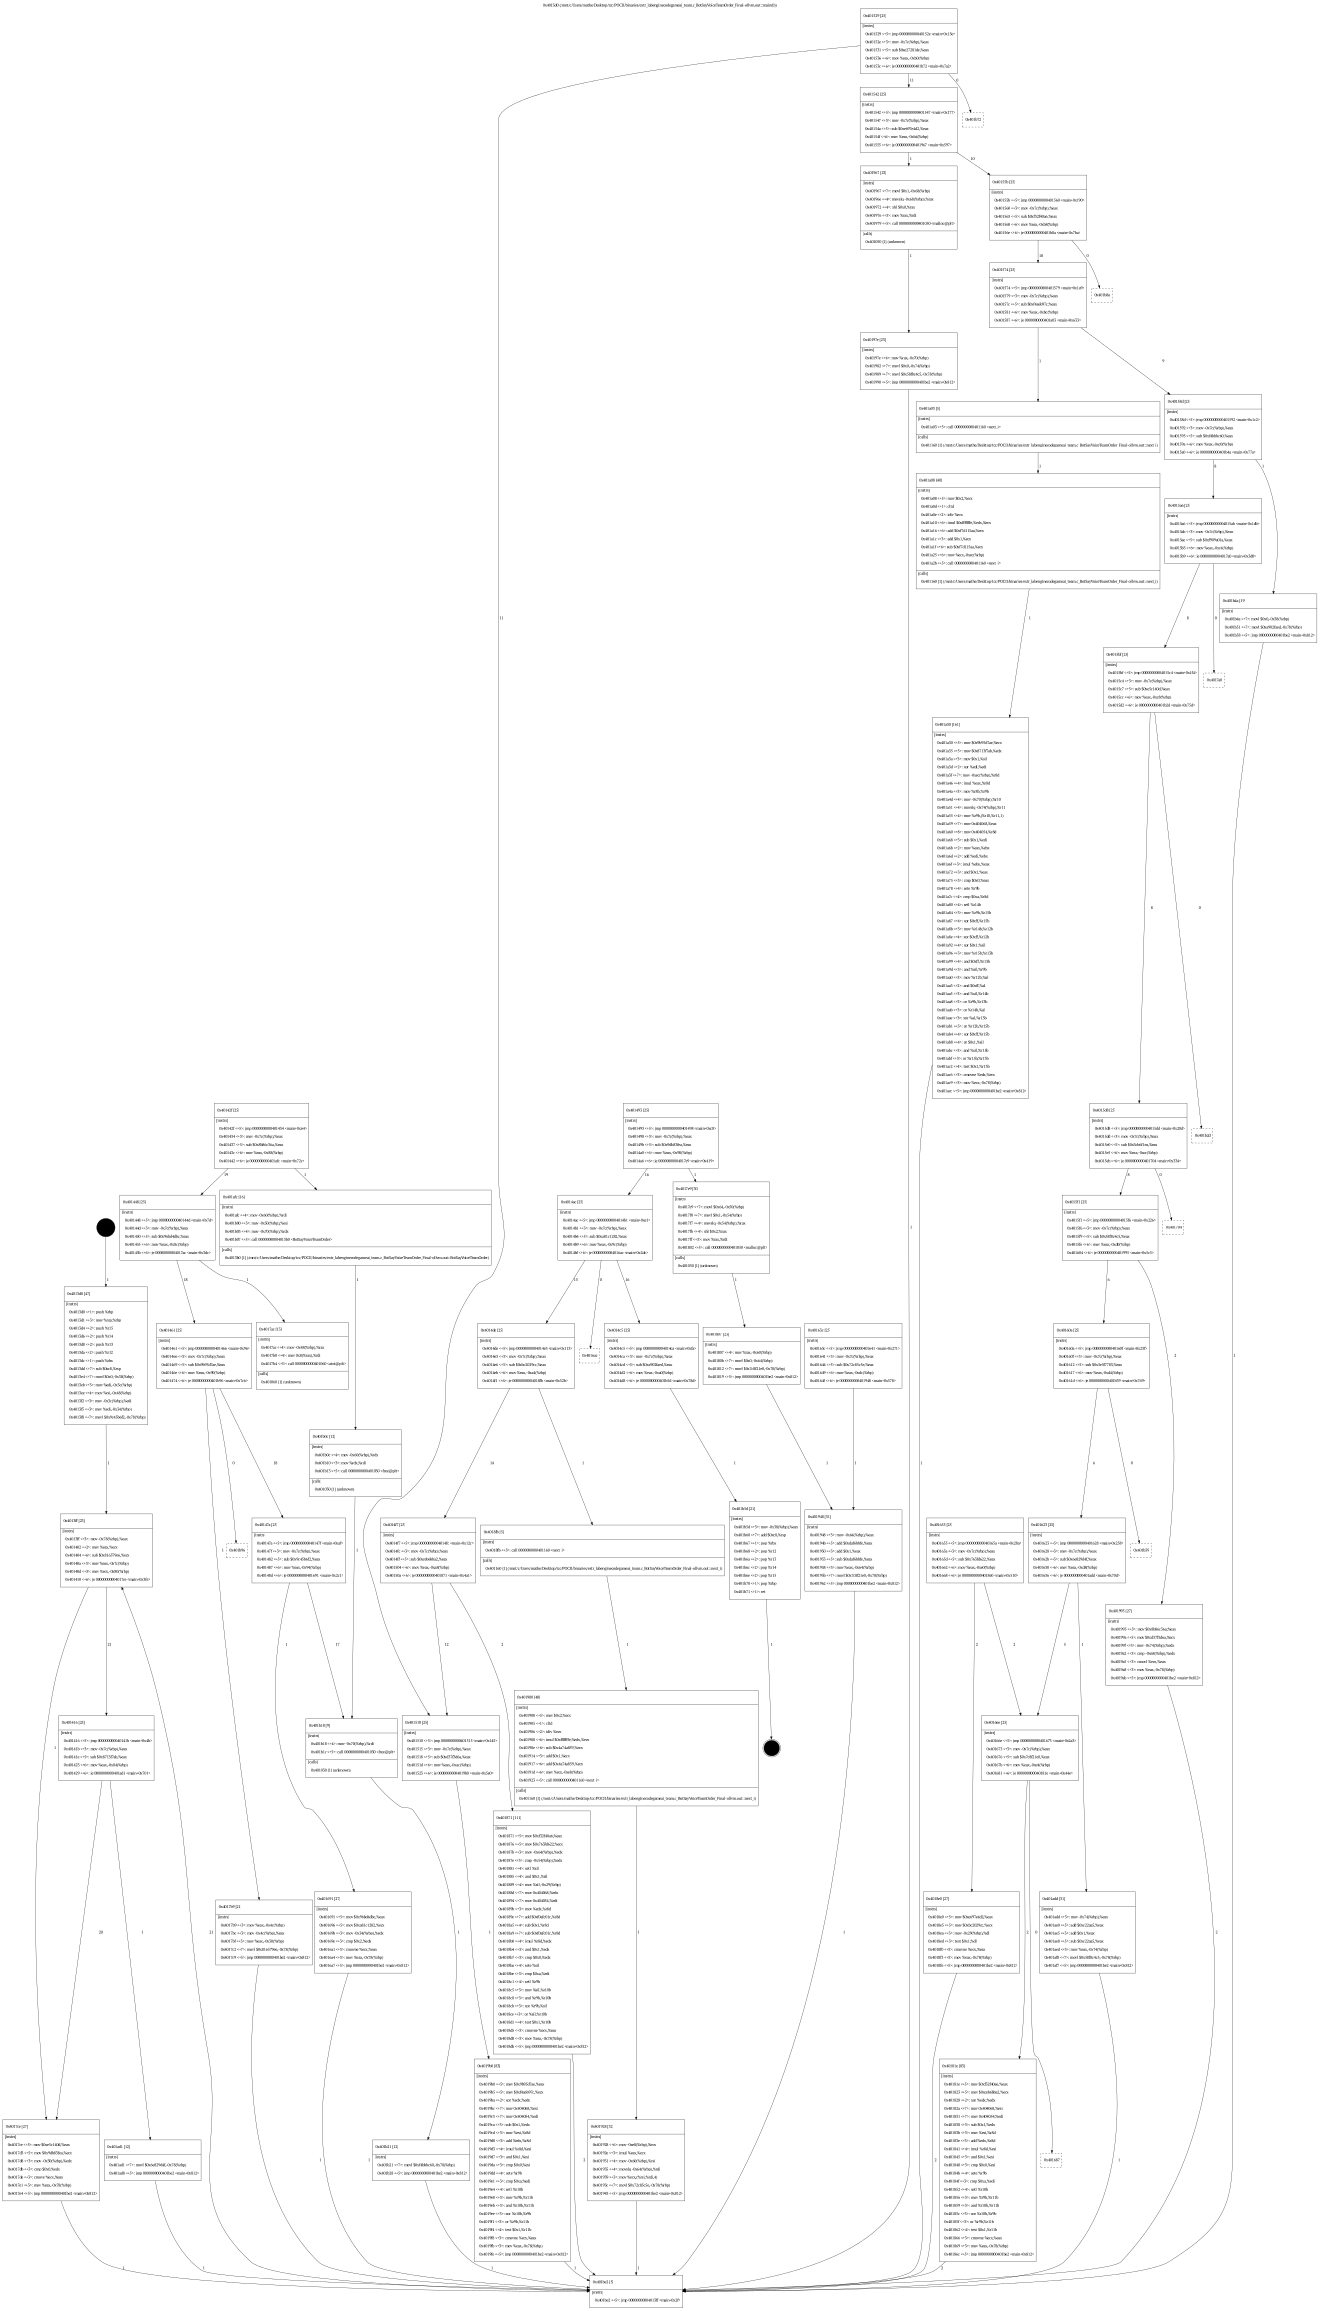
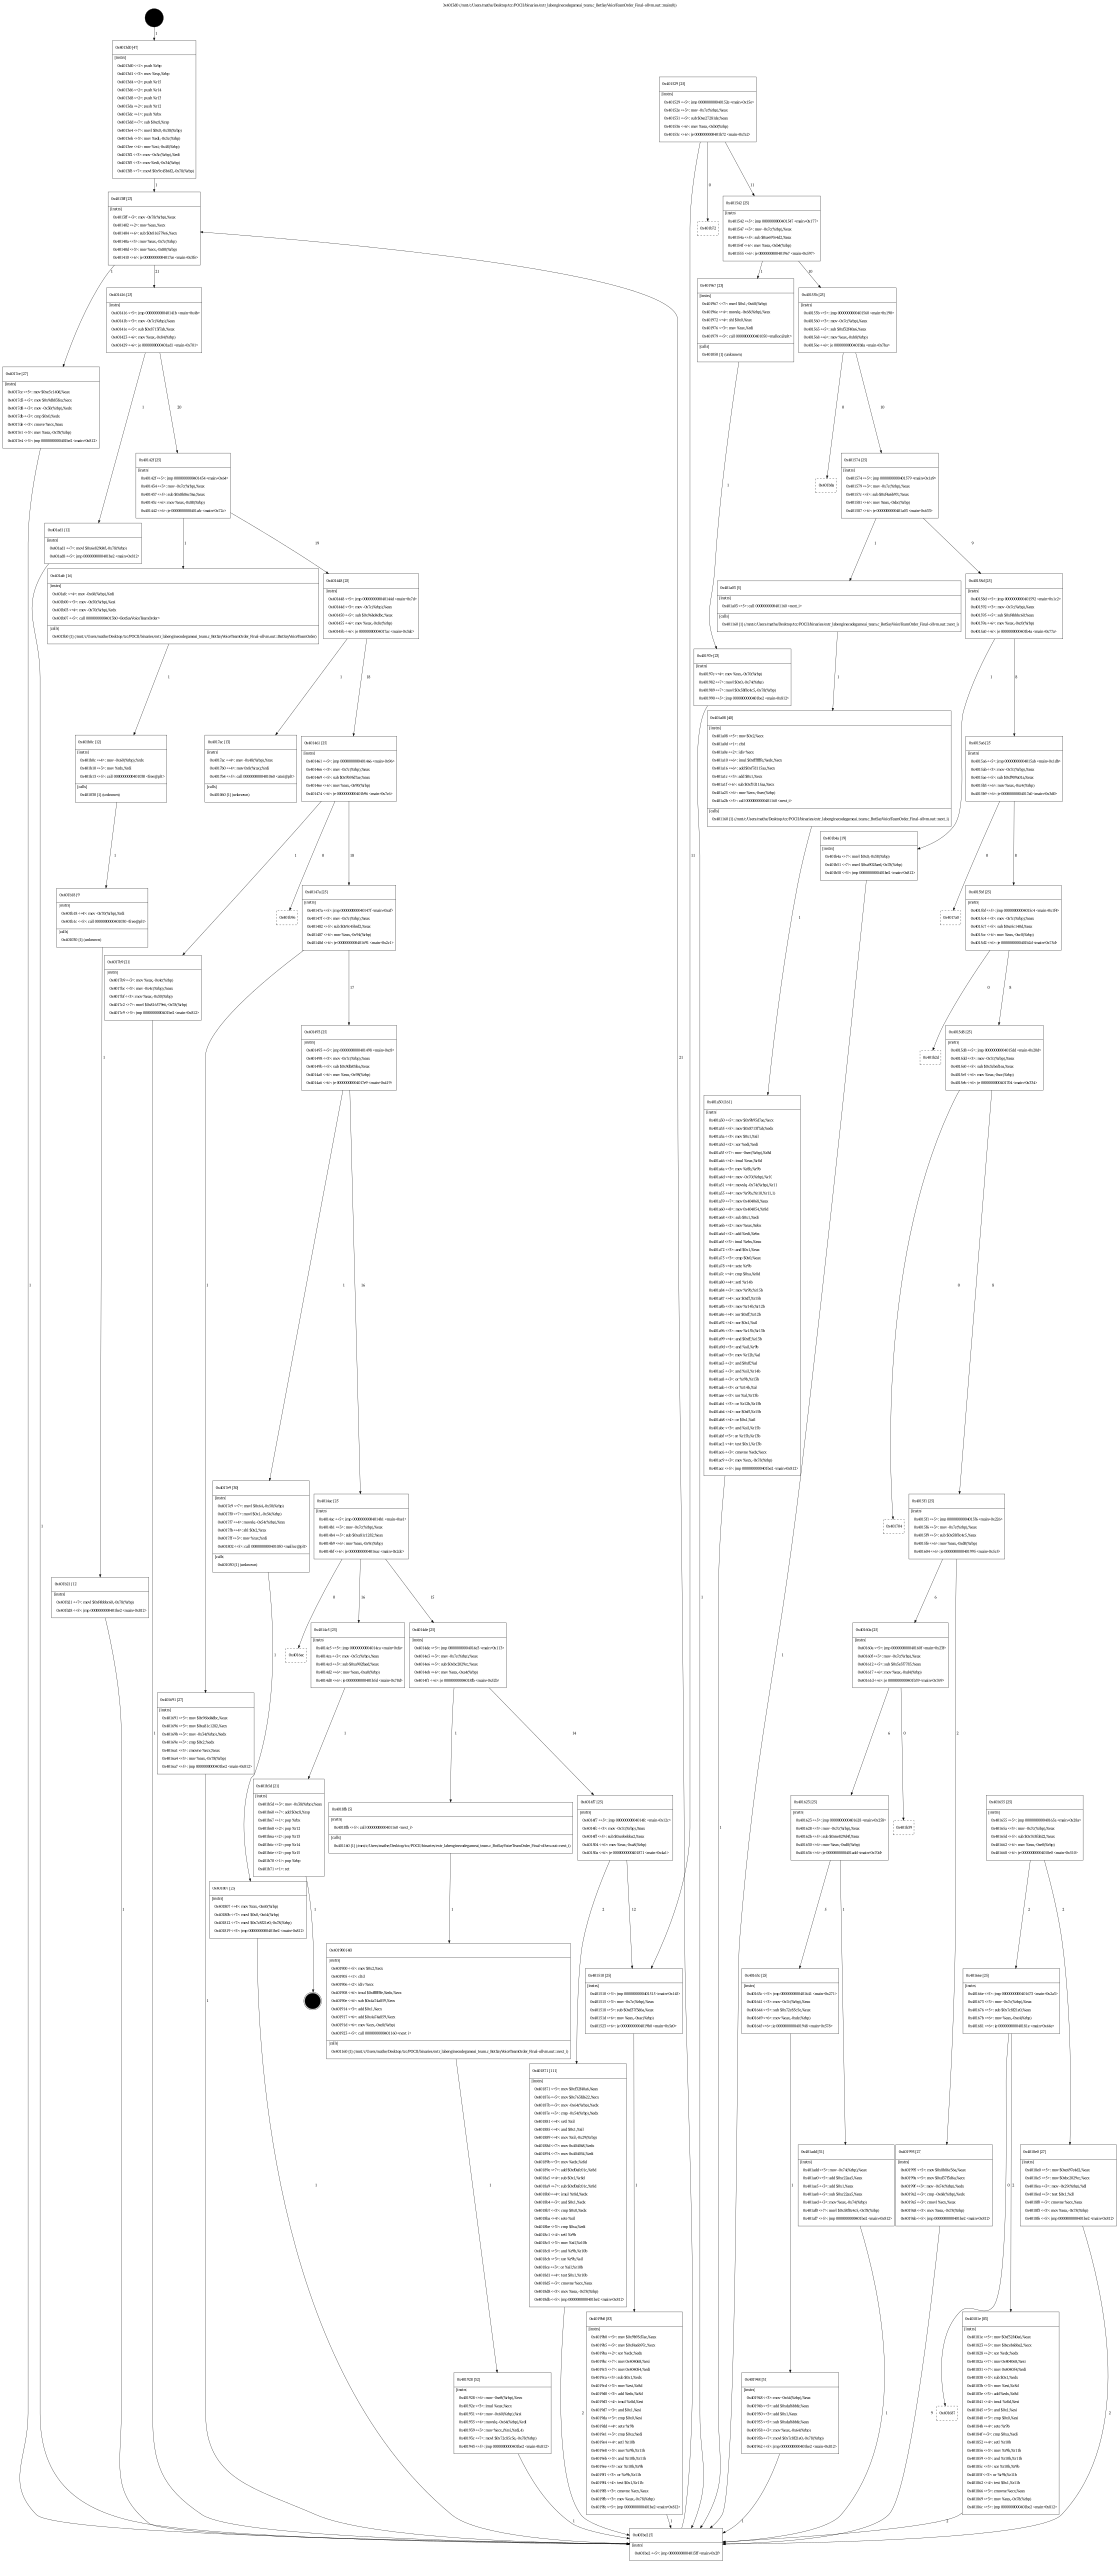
edge "0x401807 [23]" -> "0x401948 [31]": now "0x401807 [23]" -> "0x401be2 [5]"
edge "0x401623 [25]" -> "0x40166e [25]": now "0x401623 [25]" -> "0x40163c [25]"
edge "0x40147a [25]" -> "0x401b18 [9]": now "0x40147a [25]" -> "0x401493 [25]"
edge "0x401995 [27]" -> "0x401be2 [5]": label " 2" -> " 9"
edge "0x401416 [25]" -> "0x4017ce [27]": now "0x401416 [25]" -> "0x40142f [25]"
